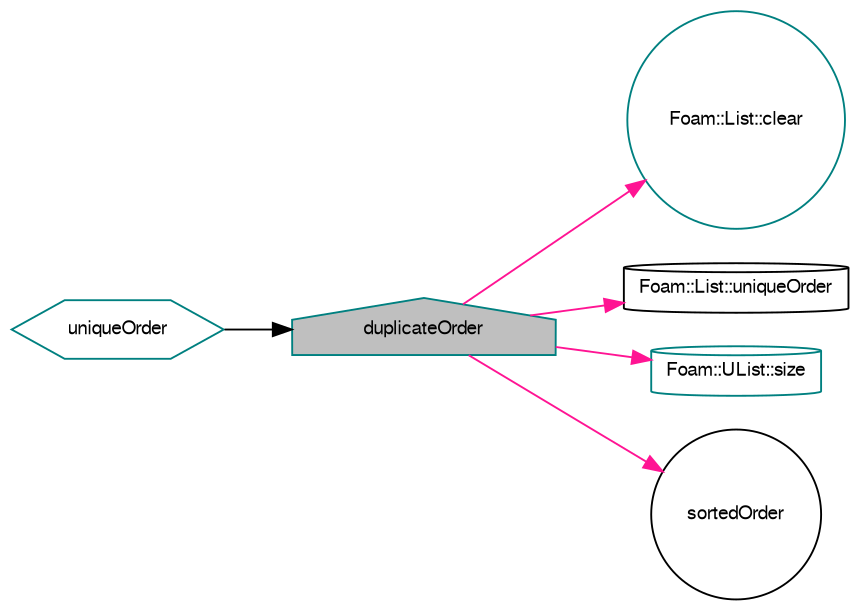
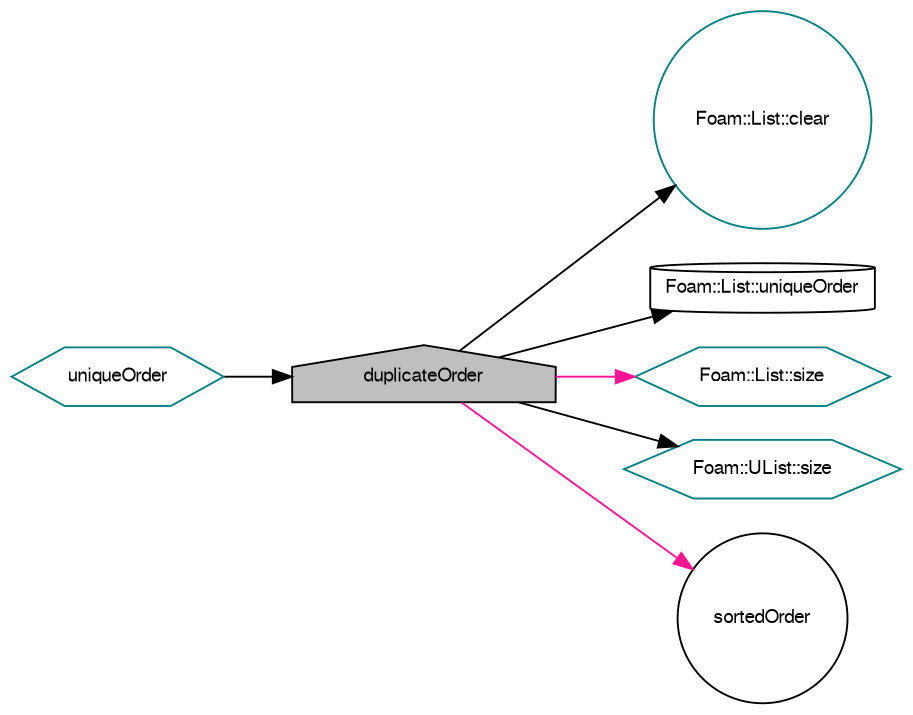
edge "duplicateOrder" -> "Foam::List::clear": color deeppink -> black
edge "duplicateOrder" -> "Foam::List::uniqueOrder": color deeppink -> black
node "duplicateOrder": color teal -> black
edge "duplicateOrder" -> "Foam::UList::size": color deeppink -> black
node "Foam::UList::size": shape cylinder -> hexagon
node "Foam::List::size": added
